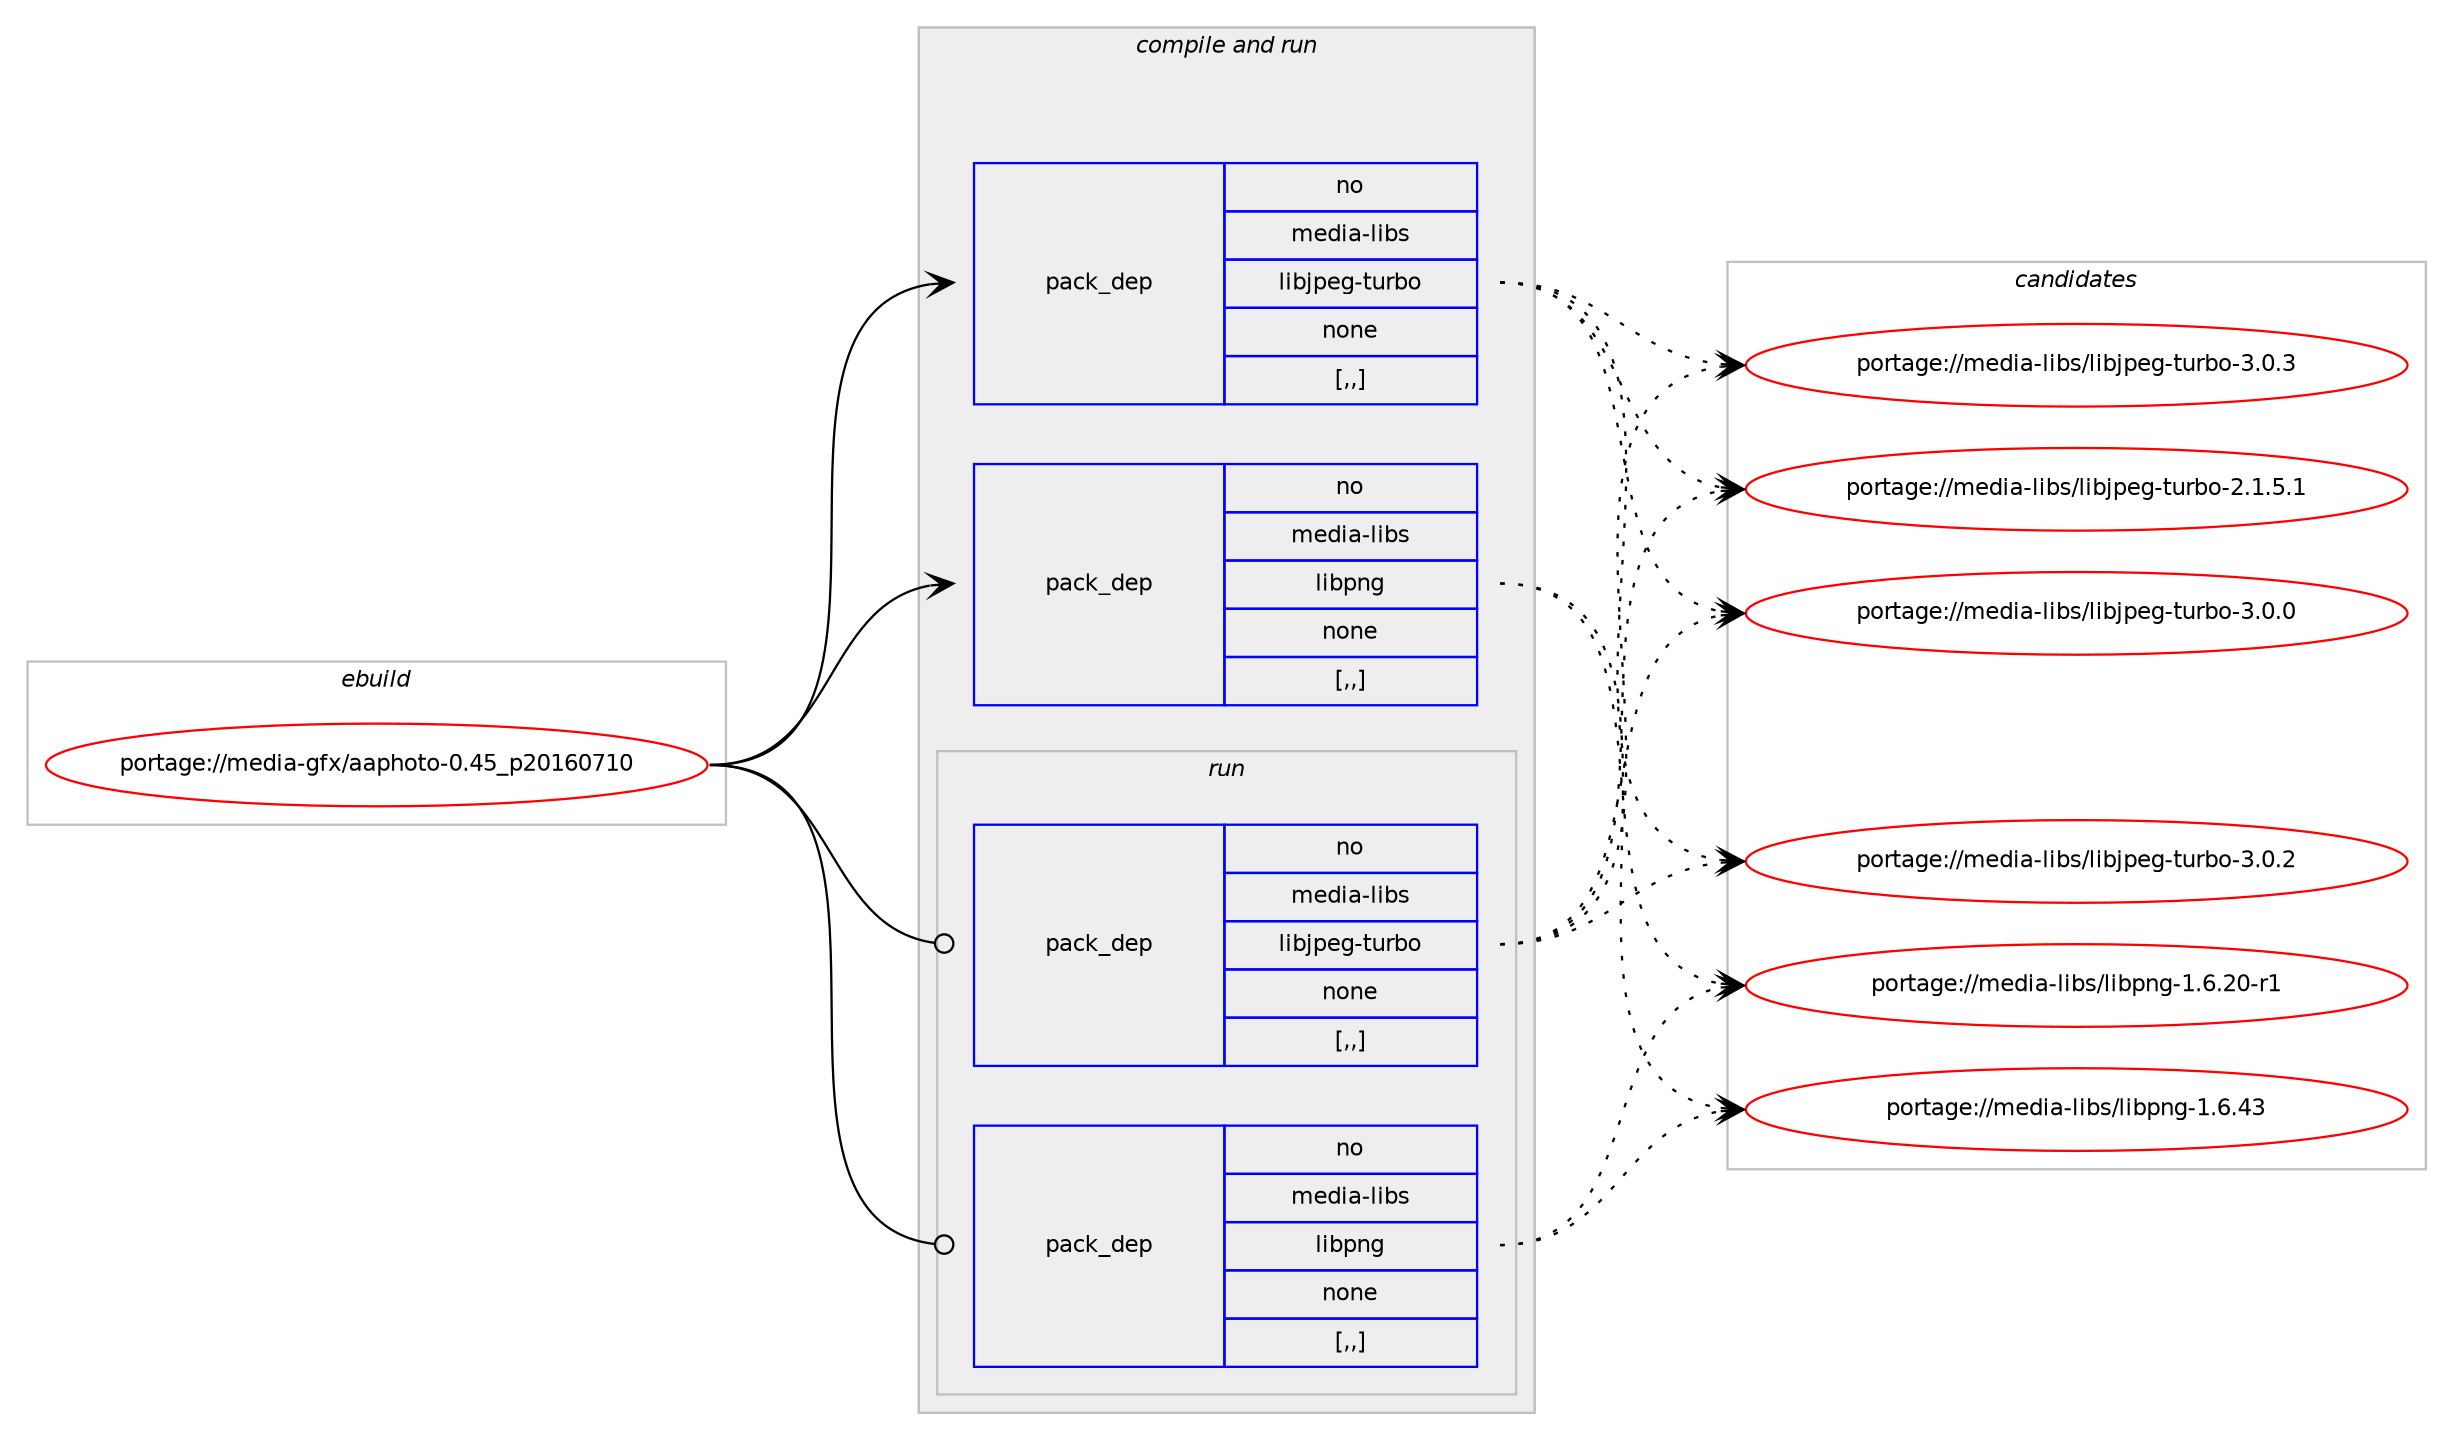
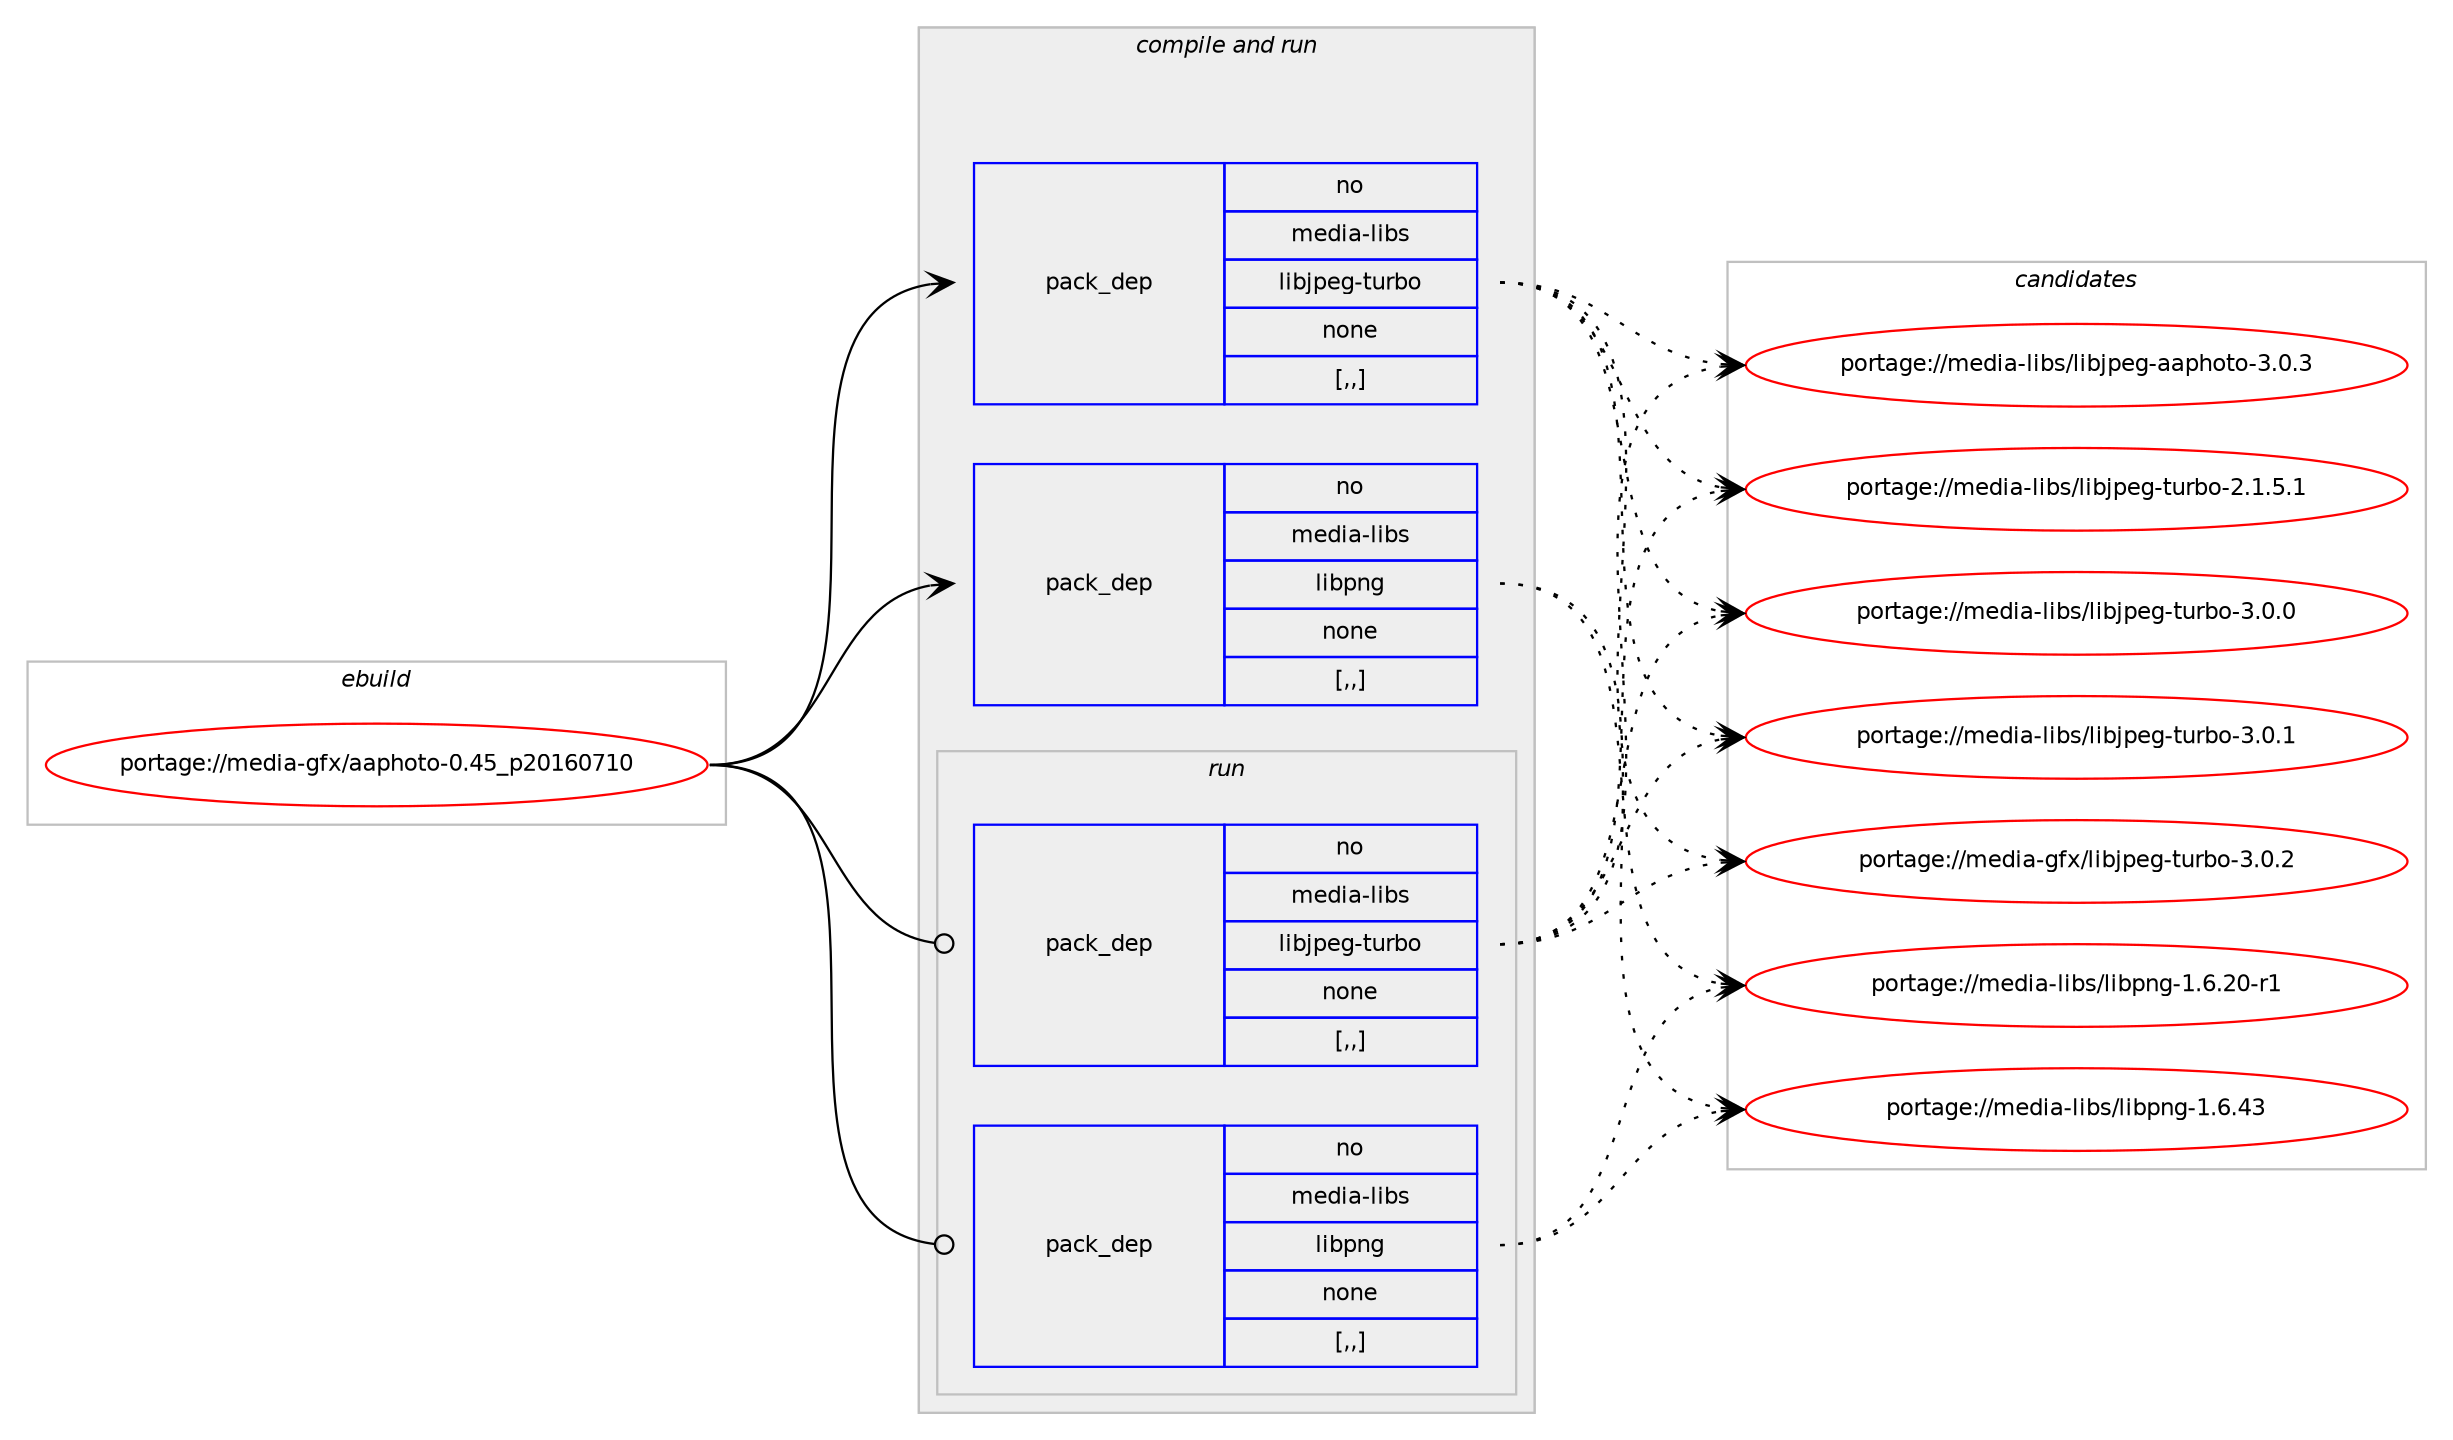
node "portage://media-libs/libjpeg-turbo-3.0.3": label "portage://media-libs/libjpeg-turbo-3.0.3" -> "portage://media-libs/libjpeg-aaphoto-3.0.3"
node "portage://media-libs/libjpeg-turbo-3.0.1": added
node "portage://media-libs/libjpeg-turbo-3.0.2": label "portage://media-libs/libjpeg-turbo-3.0.2" -> "portage://media-gfx/libjpeg-turbo-3.0.2"
